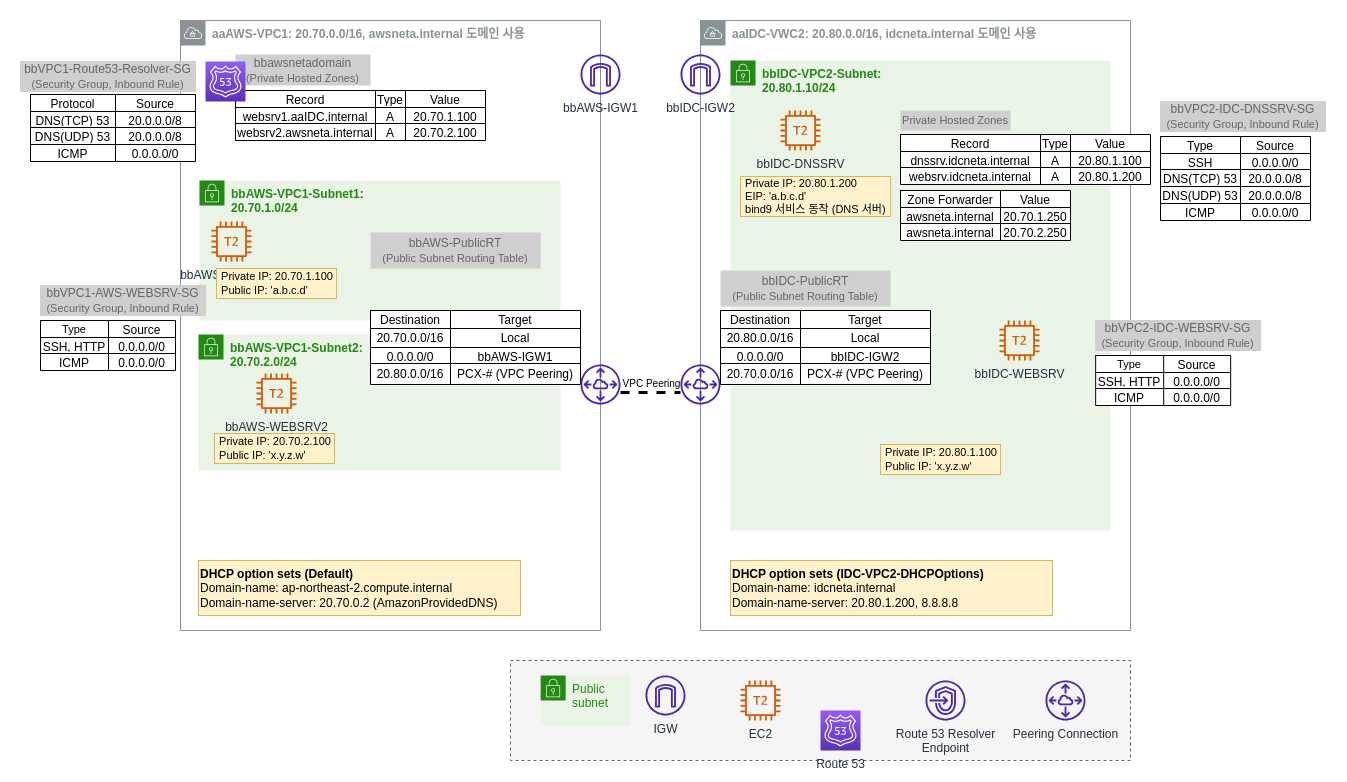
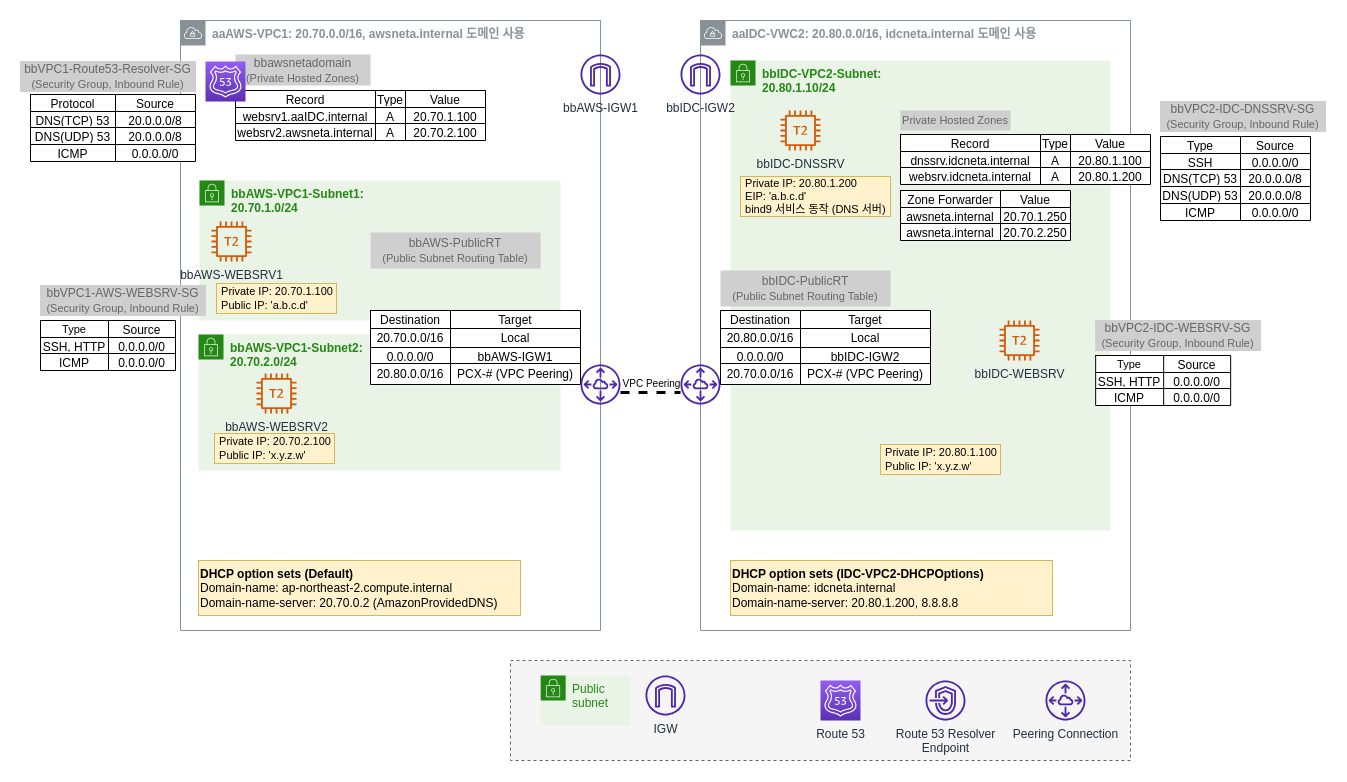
node "Private IP: 20.70.1.100 Public IP: 'a.b.c.d'": moved (277, 284) -> (277, 299)
node "EC2": removed
node "Route 53": moved (841, 731) -> (841, 701)
